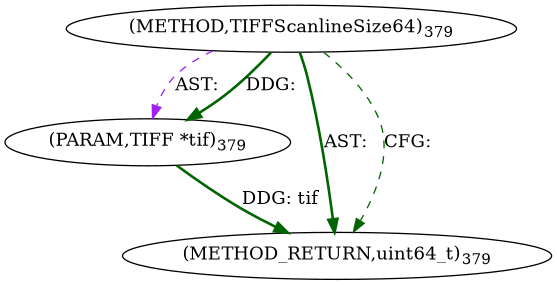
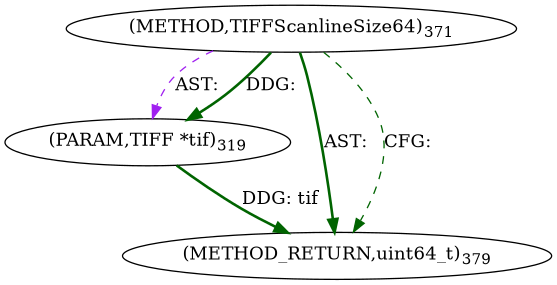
node "(METHOD,TIFFScanlineSize64)": text "379" -> "371"
node "(PARAM,TIFF *tif)": text "379" -> "319"
